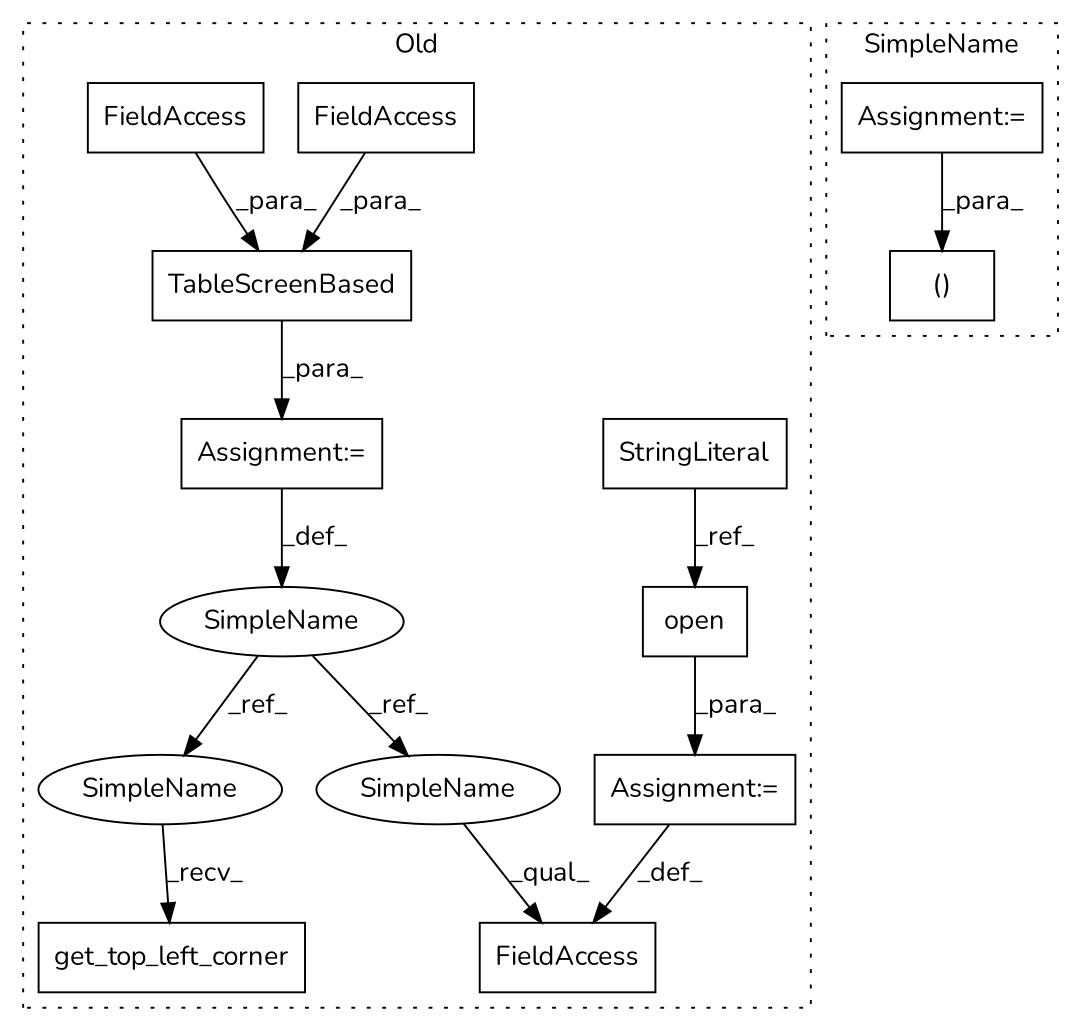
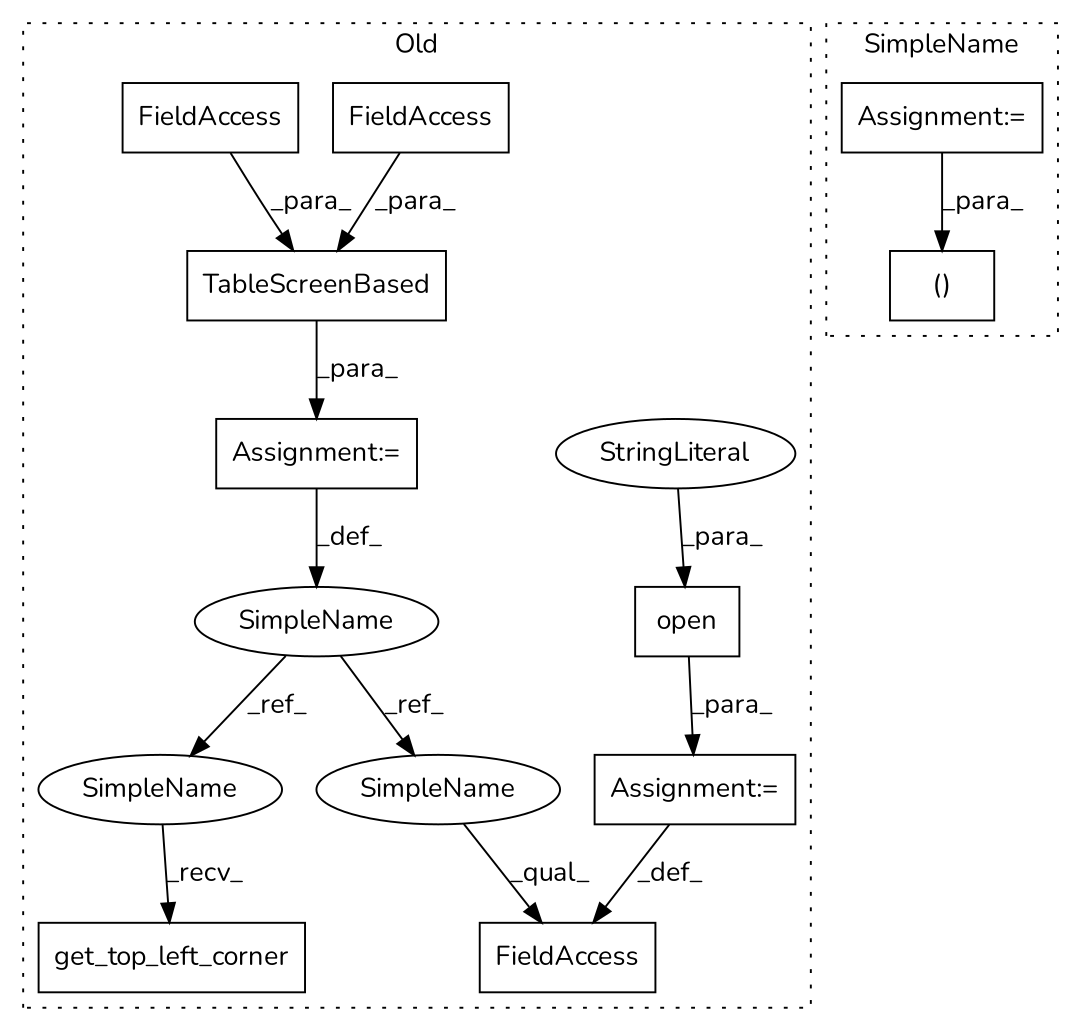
node "StringLiteral": shape box -> ellipse
edge "StringLiteral" -> "open": label "_ref_" -> "_para_"
